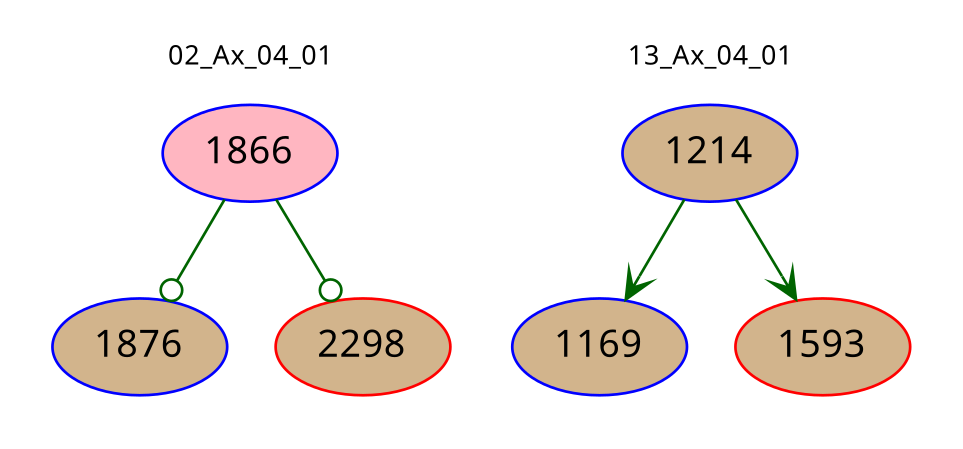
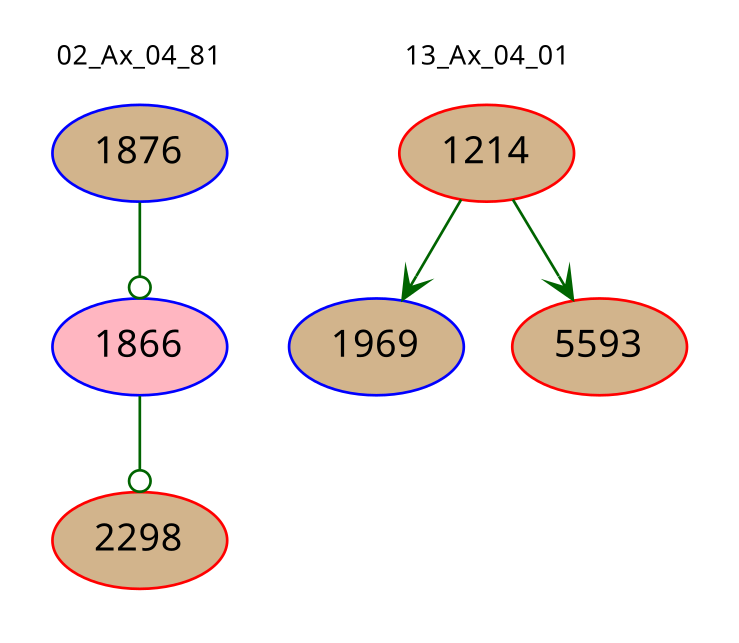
cluster "02_Ax_04_01": label "02_Ax_04_01" -> "02_Ax_04_81"
node "1214": color blue -> red
edge "1866" -> "1876": reversed
node "1169": label "1169" -> "1969"
node "1593": label "1593" -> "5593"
